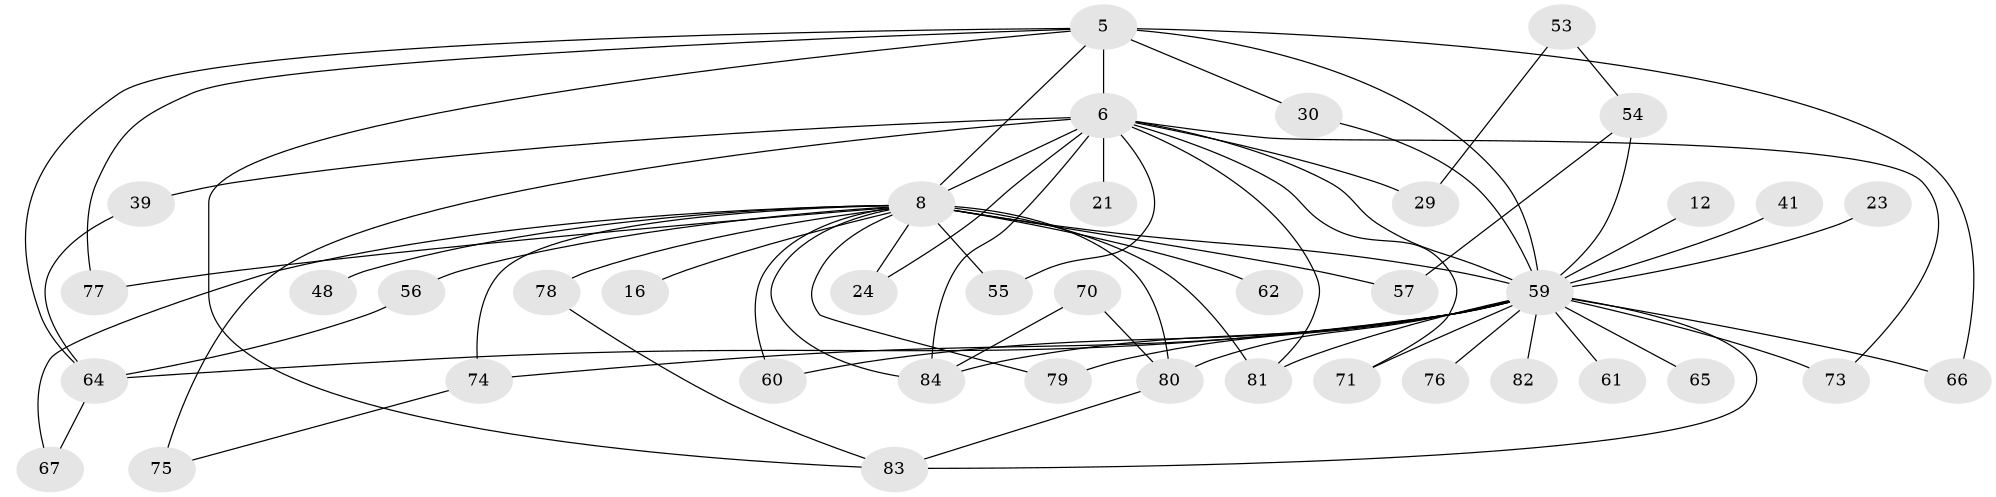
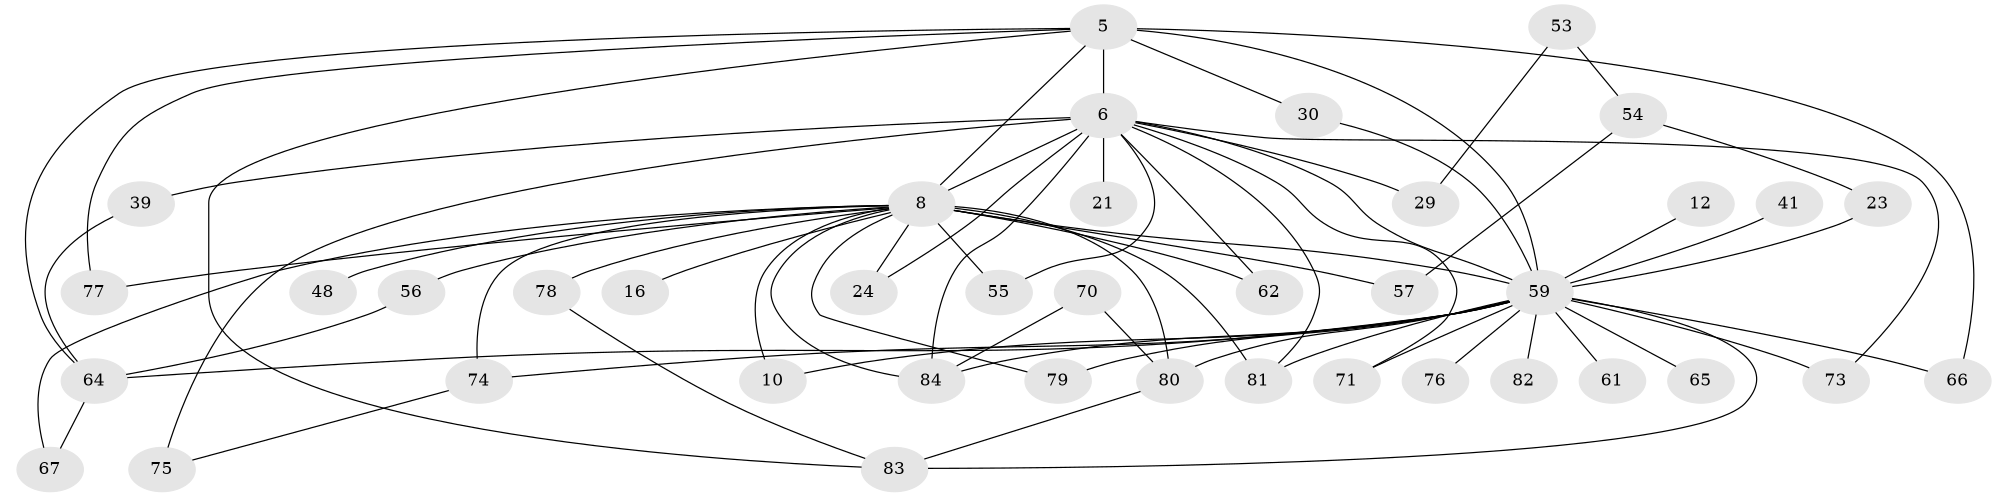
edge "6" -- "62": added
edge "54" -- "59": now "54" -- "23"
node "60": label "60" -> "10"
